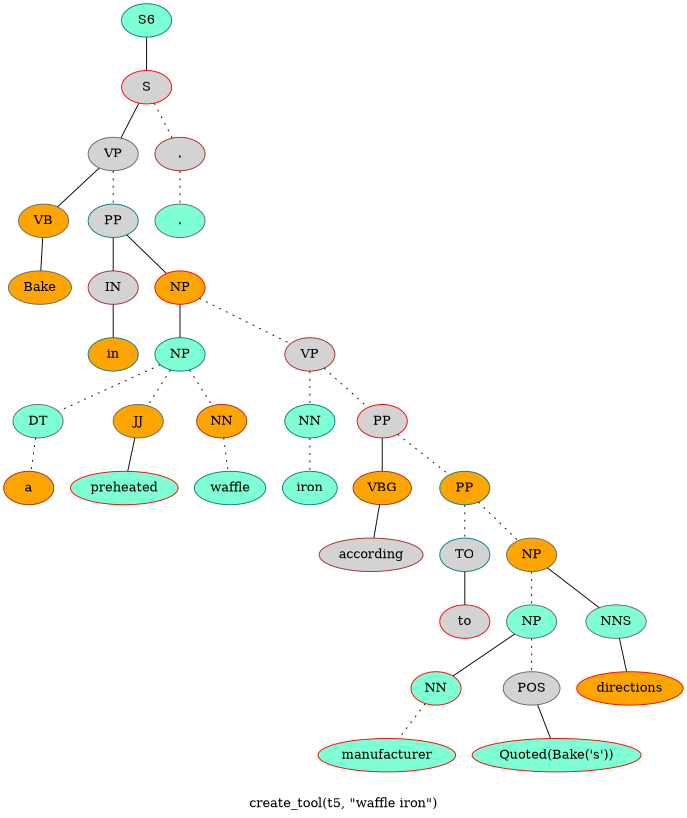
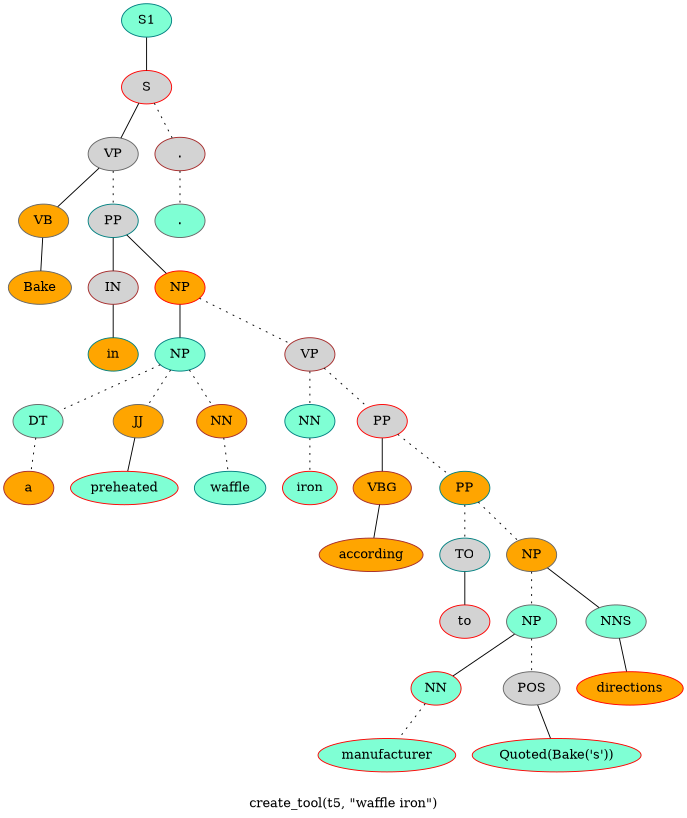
node "S6": label "S6" -> "S1"
node "iron": color teal -> red
node "according": fillcolor lightgrey -> orange
